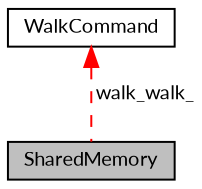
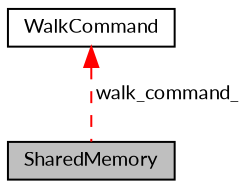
edge "SharedMemory" -> "WalkCommand": label " walk_walk_" -> " walk_command_"
